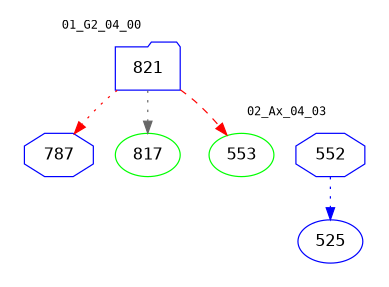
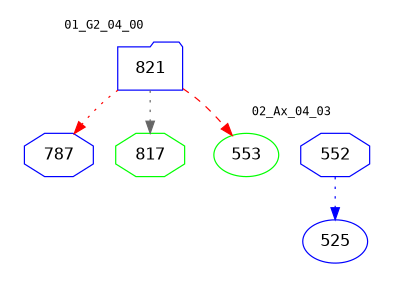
node "817": shape ellipse -> octagon
